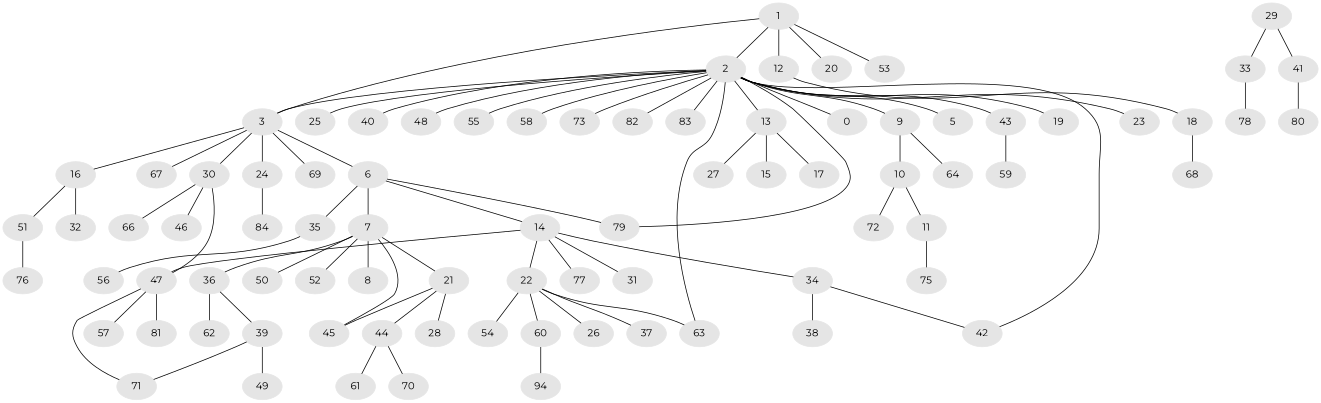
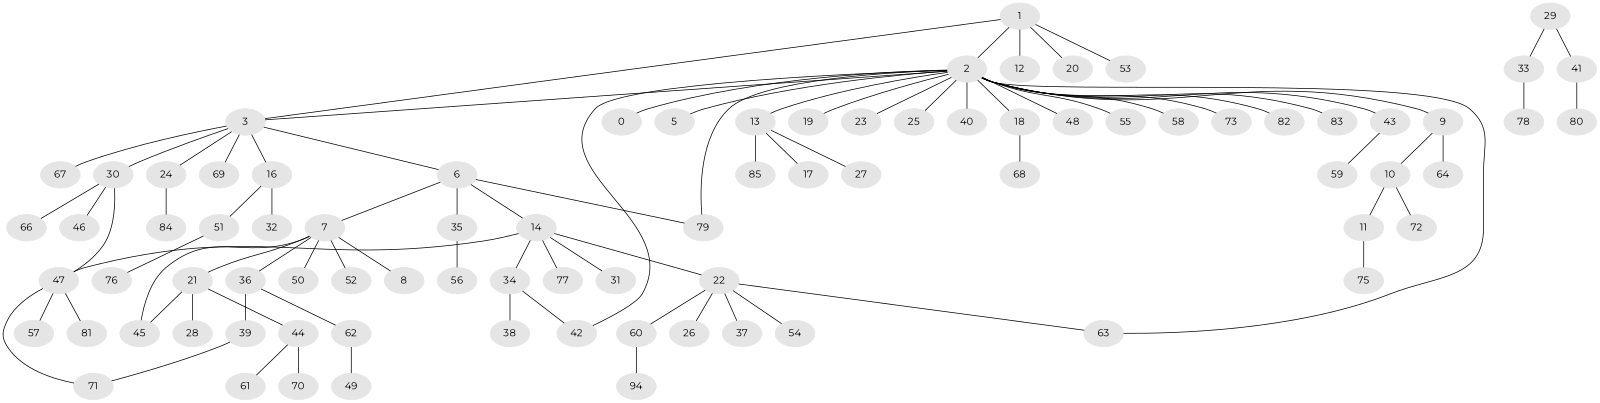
edge "12" -- "18": now "2" -- "18"
node "15": label "15" -> "85"
edge "39" -- "49": now "62" -- "49"
